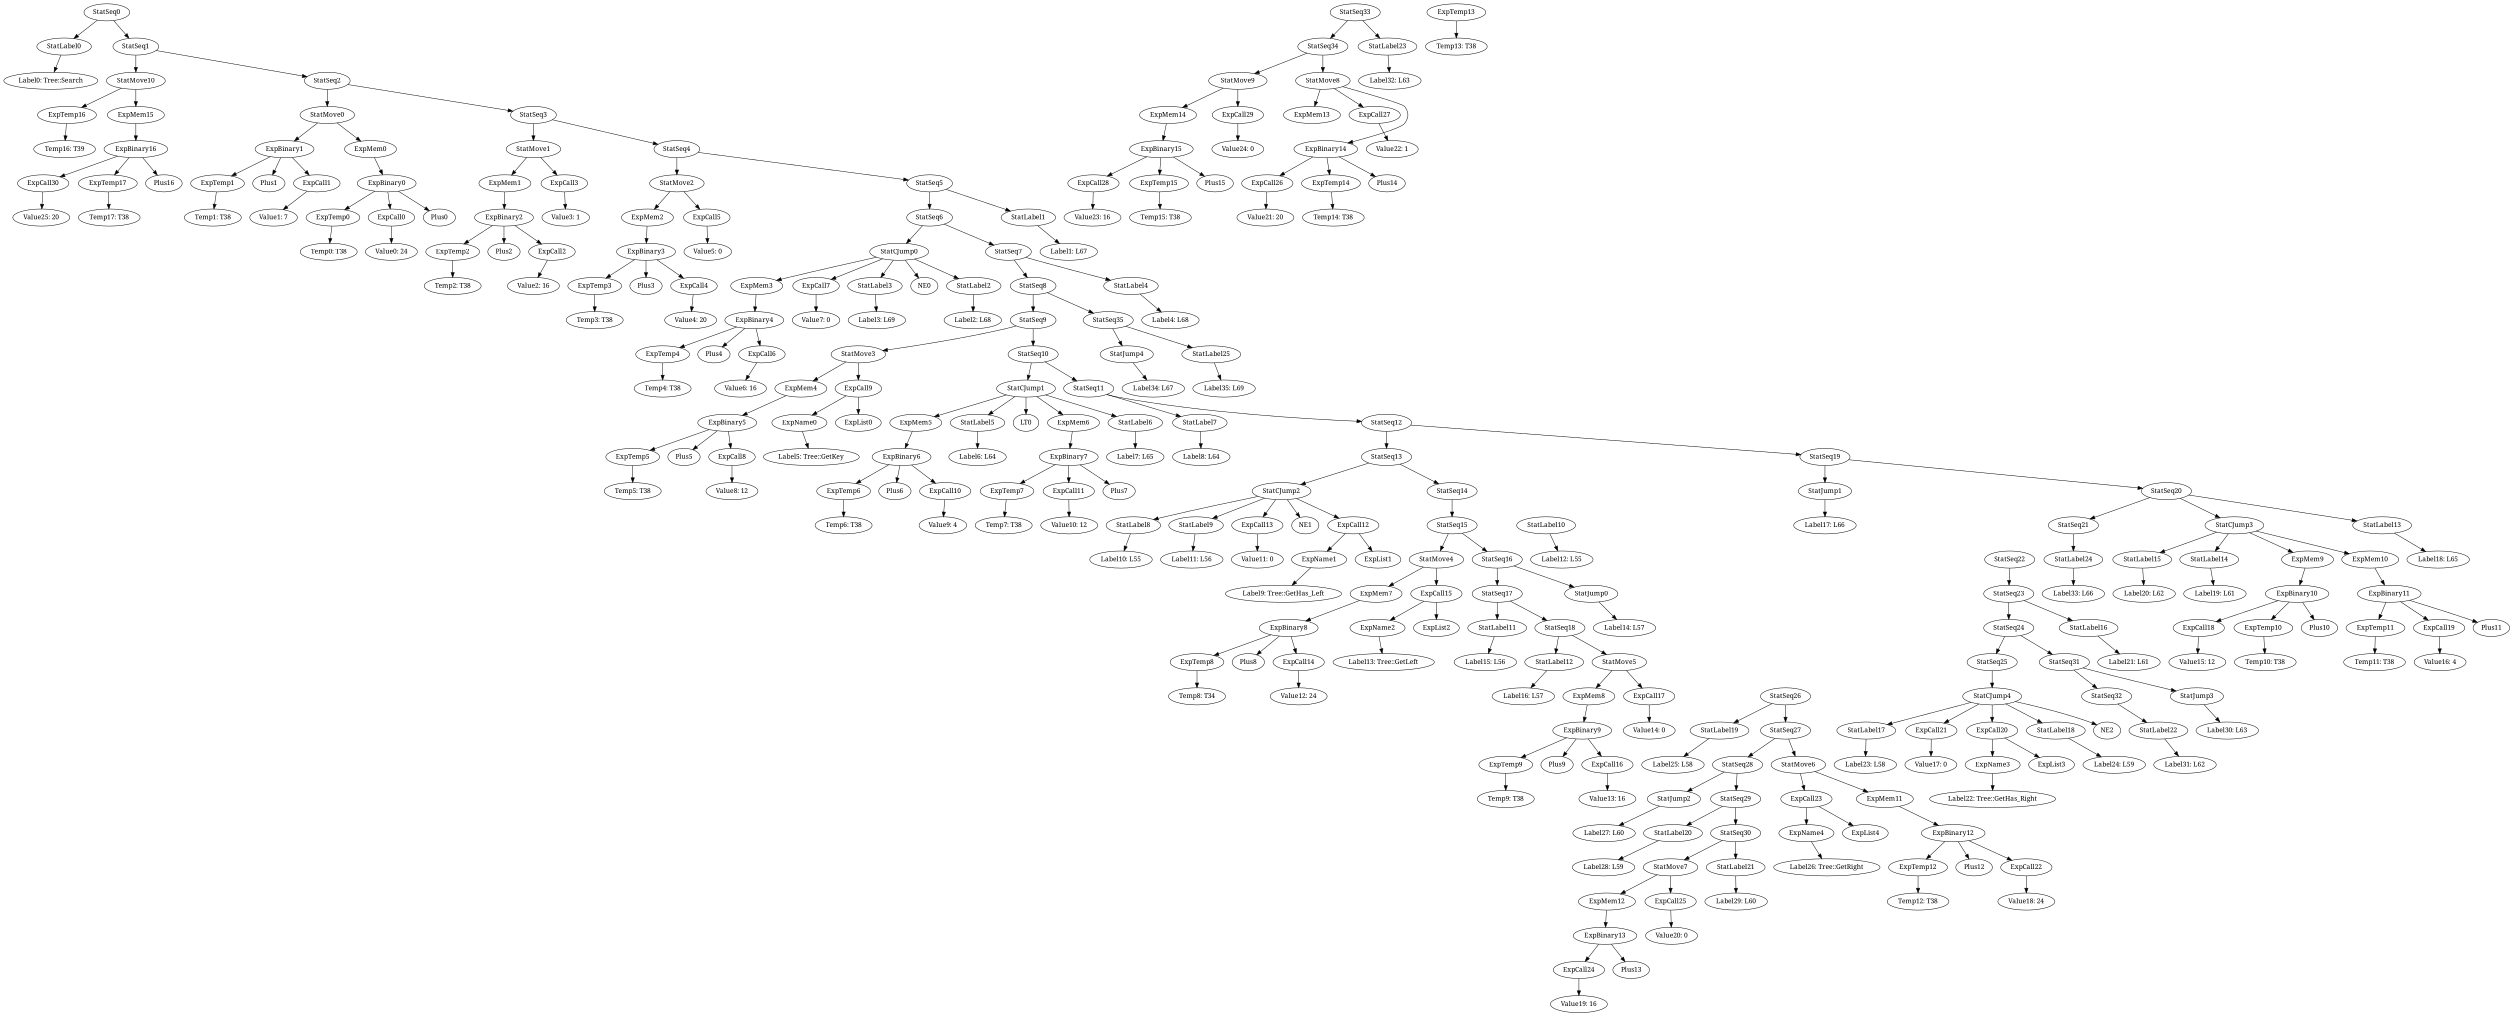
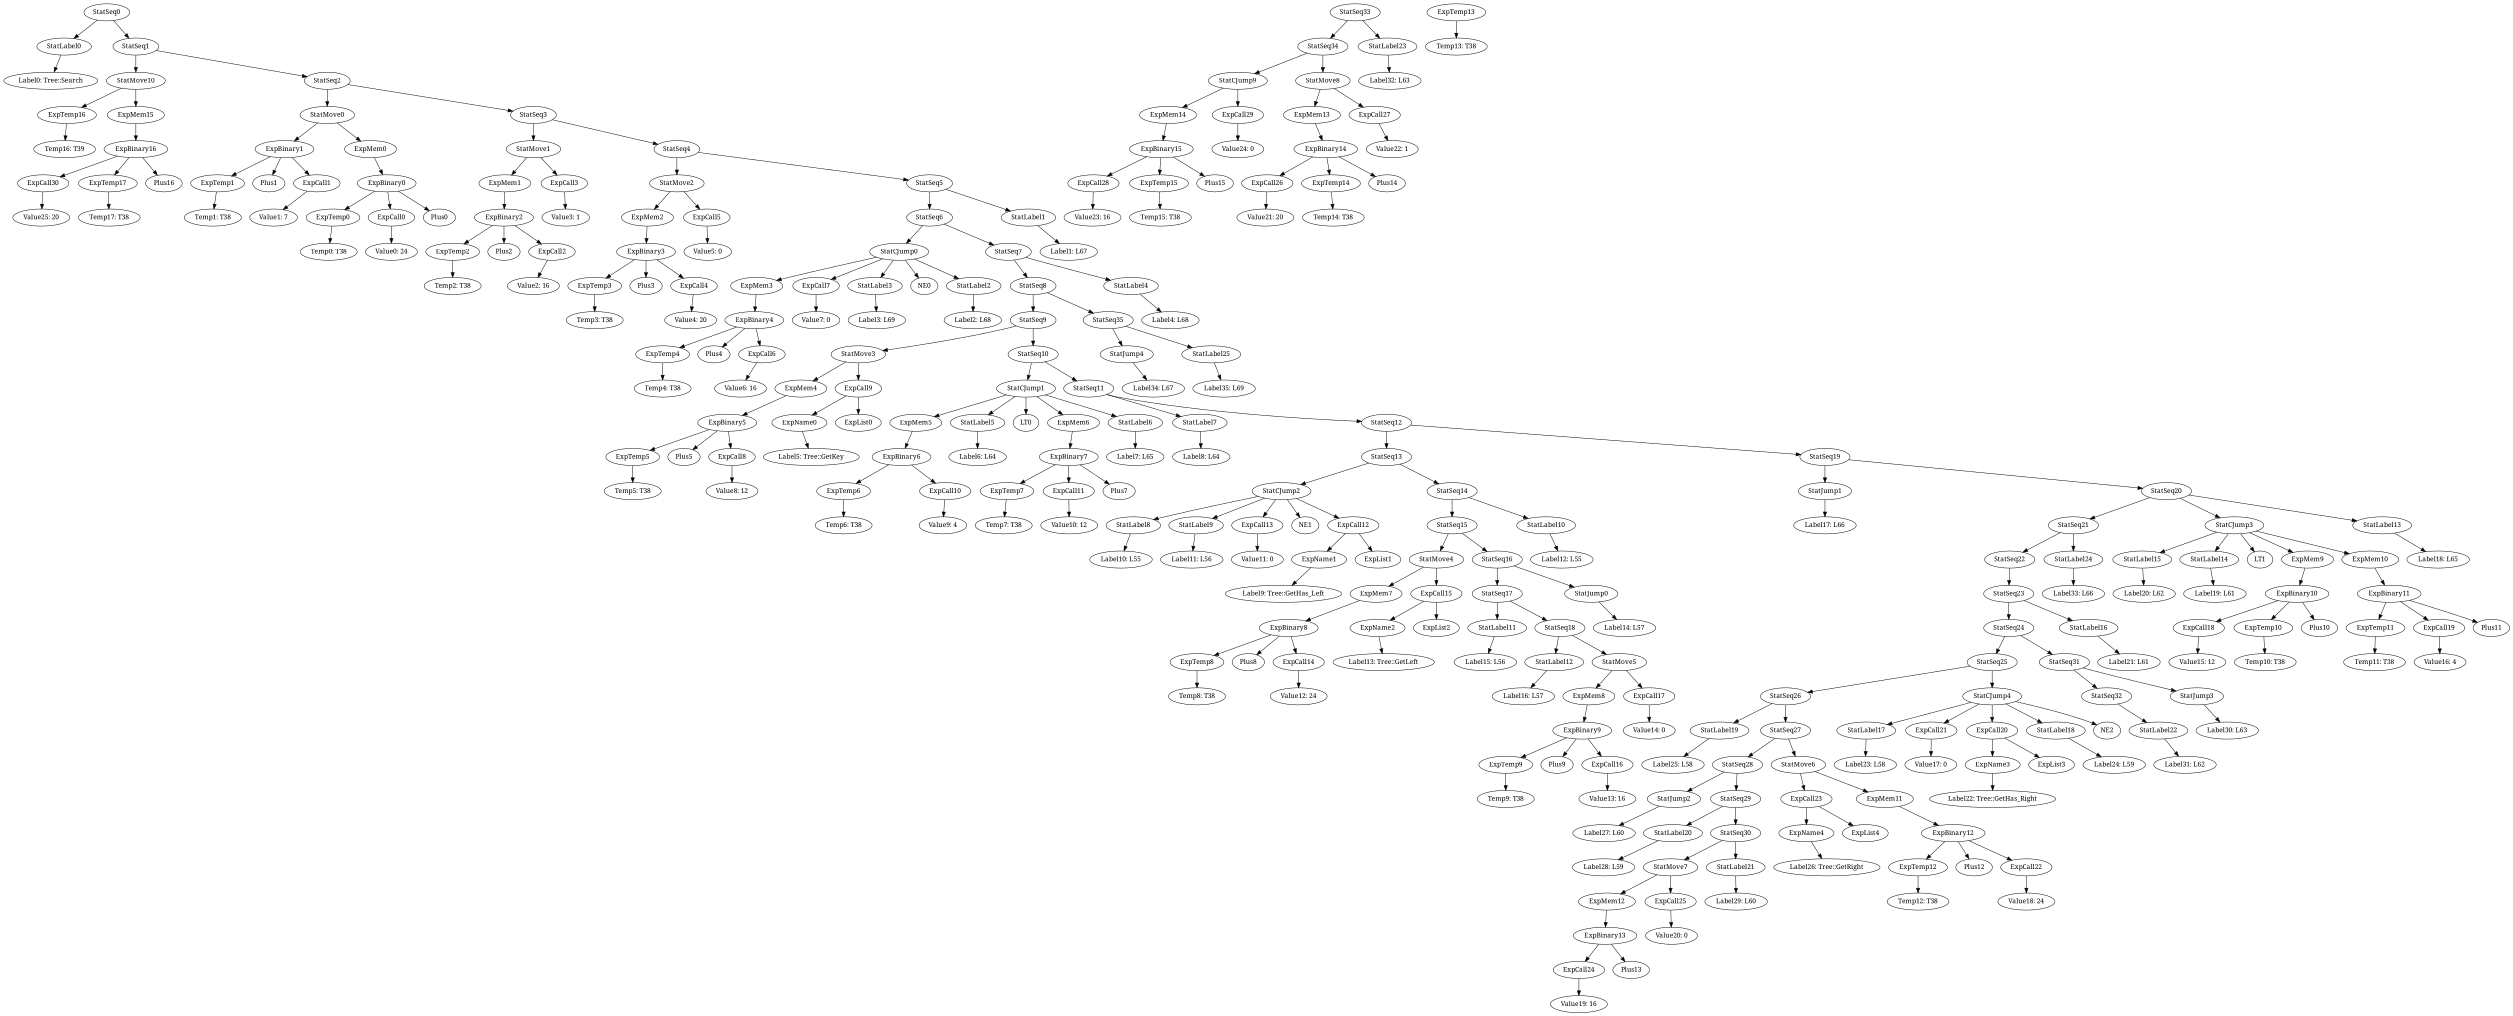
node "StatMove9": label "StatMove9" -> "StatCJump9"
edge "StatMove8" -> "ExpBinary14": now "ExpMem13" -> "ExpBinary14"
node "Plus6": removed
edge "StatSeq14" -> "StatLabel10": added
edge "StatSeq21" -> "StatSeq22": added
node "LT1": added
edge "StatSeq25" -> "StatSeq26": added
node "Temp8: T34": label "Temp8: T34" -> "Temp8: T38"
